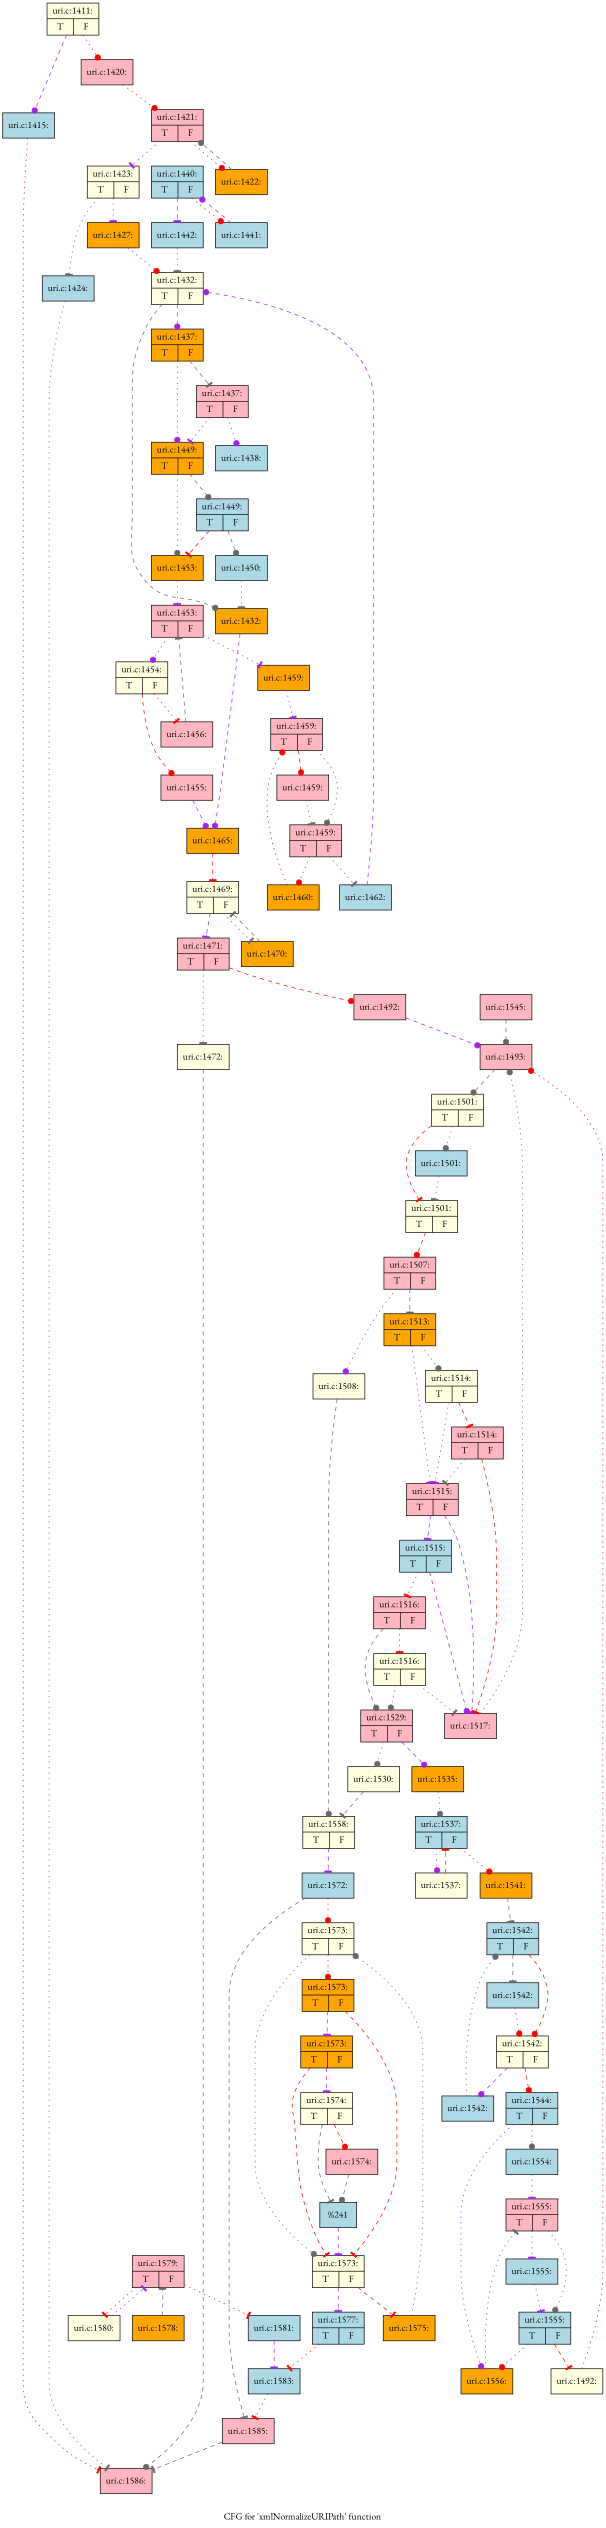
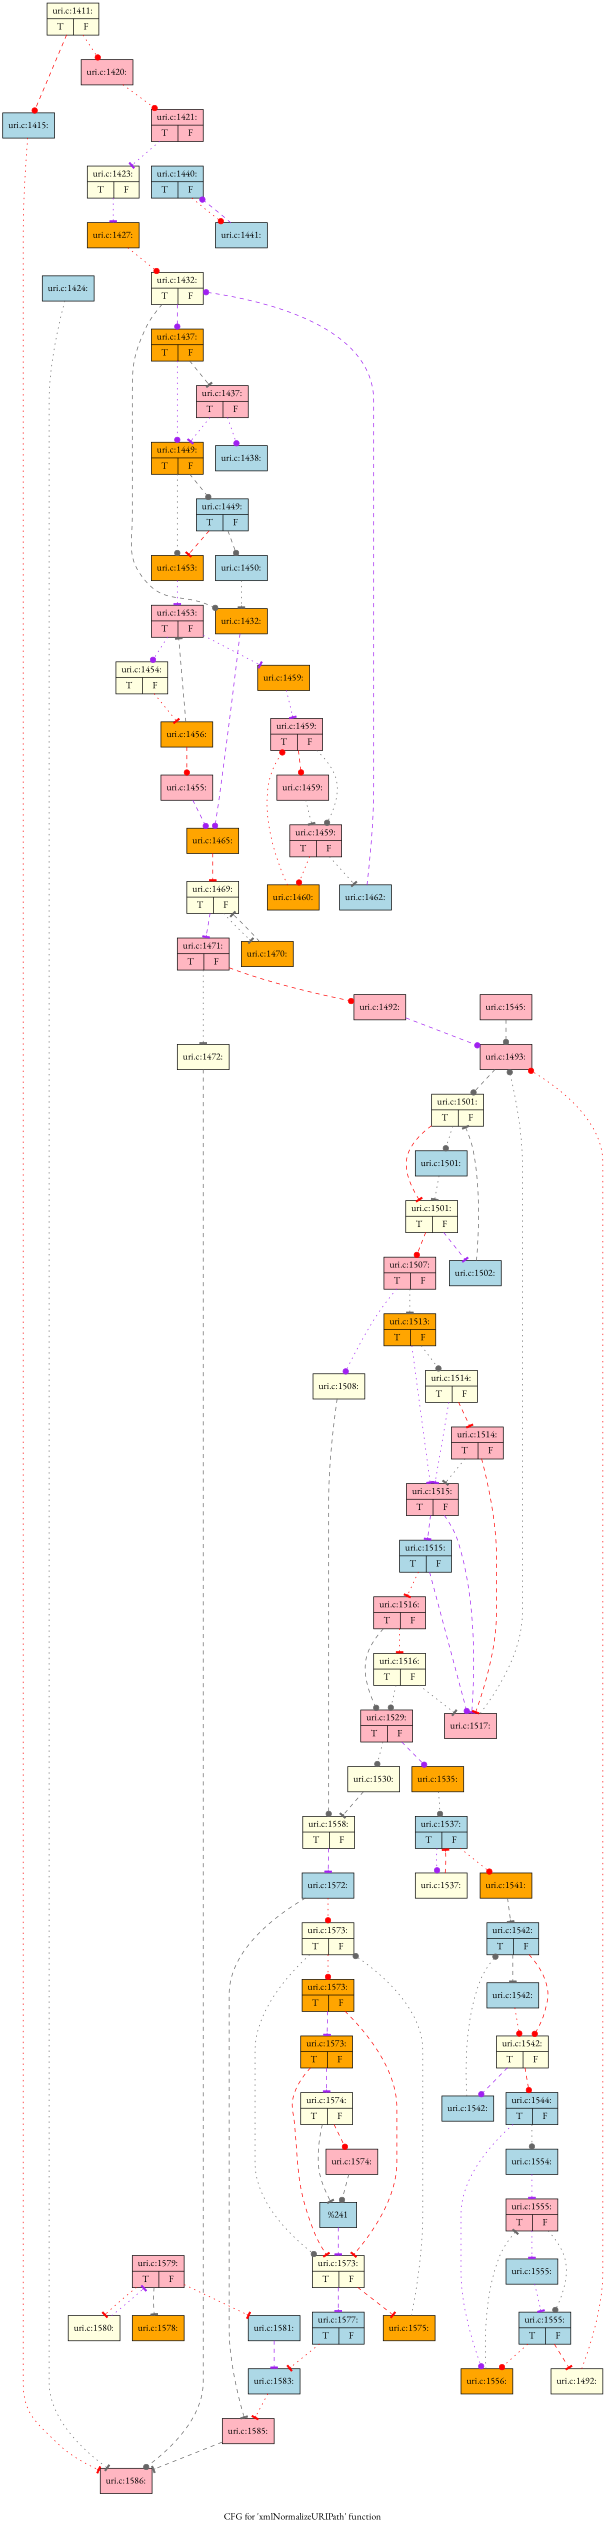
edge "uri.c:1411:" -> "uri.c:1415:": color purple -> red
node "uri.c:1422:": removed
edge "uri.c:1423:" -> "uri.c:1424:": removed
node "uri.c:1442:": removed
node "uri.c:1456:": fillcolor lightpink -> orange
edge "uri.c:1454:" -> "uri.c:1455:": now "uri.c:1456:" -> "uri.c:1455:"
node "uri.c:1502:": added
edge "uri.c:1507:" -> "uri.c:1513:": style dashed -> dotted
edge "uri.c:1578:" -> "uri.c:1579:": reversed
